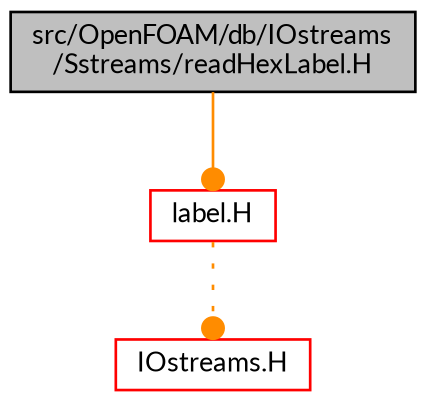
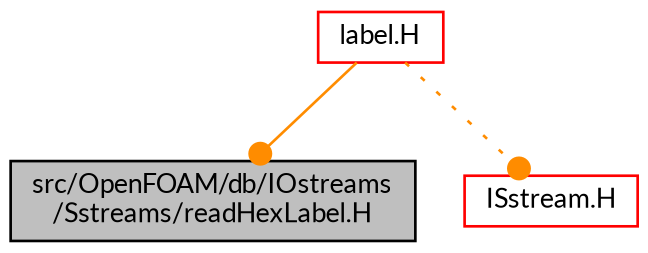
edge "src/OpenFOAM/db/IOstreams /Sstreams/readHexLabel.H" -> "label.H": reversed
node "IOstreams.H": label "IOstreams.H" -> "ISstream.H"
